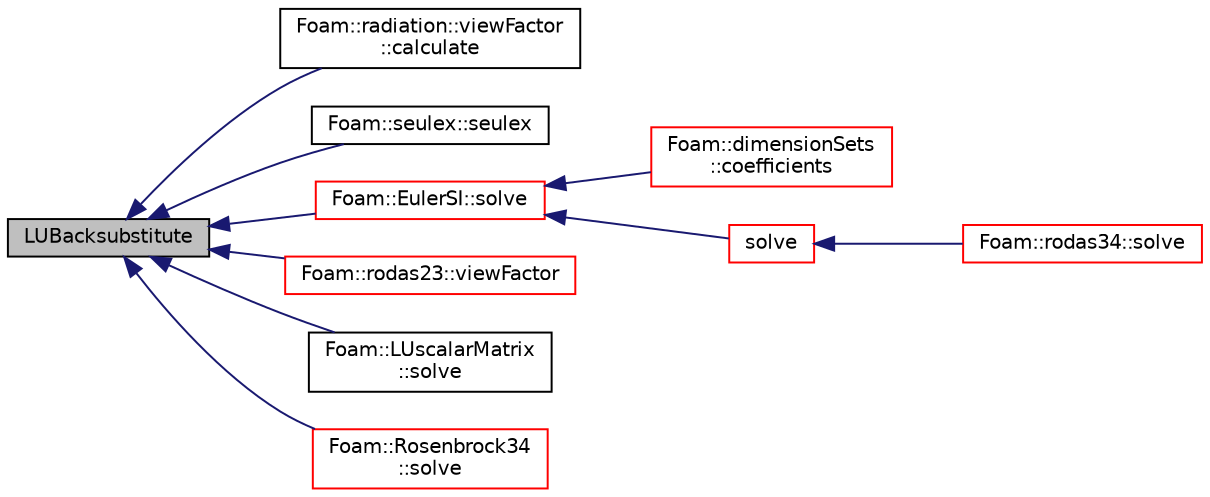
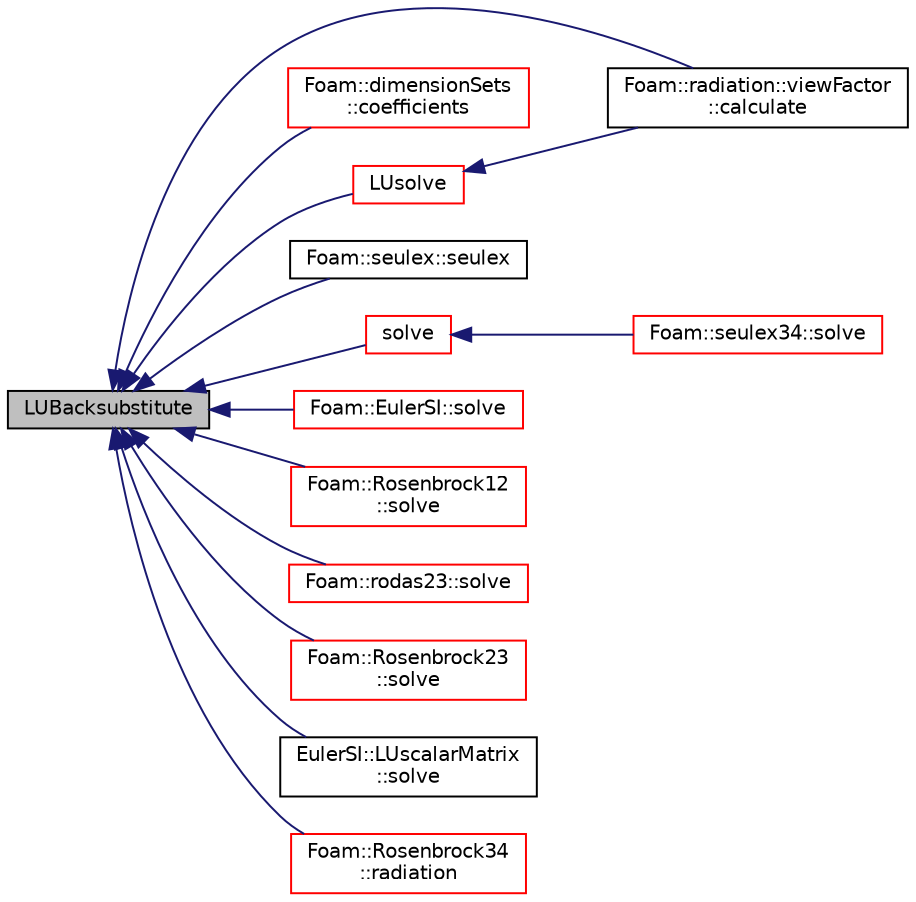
edge "Foam::dimensionSets ::coefficients" -> "Foam::EulerSI::solve": now "Foam::dimensionSets ::coefficients" -> "LUBacksubstitute"
node "LUsolve": added
edge "solve" -> "Foam::EulerSI::solve": now "solve" -> "LUBacksubstitute"
node "Foam::rodas34::solve": label "Foam::rodas34::solve" -> "Foam::seulex34::solve"
node "Foam::rodas23::viewFactor": label "Foam::rodas23::viewFactor" -> "Foam::rodas23::solve"
node "Foam::LUscalarMatrix ::solve": label "Foam::LUscalarMatrix ::solve" -> "EulerSI::LUscalarMatrix ::solve"
node "Foam::Rosenbrock34 ::solve": label "Foam::Rosenbrock34 ::solve" -> "Foam::Rosenbrock34 ::radiation"
node "Foam::Rosenbrock12 ::solve": added
node "Foam::Rosenbrock23 ::solve": added
